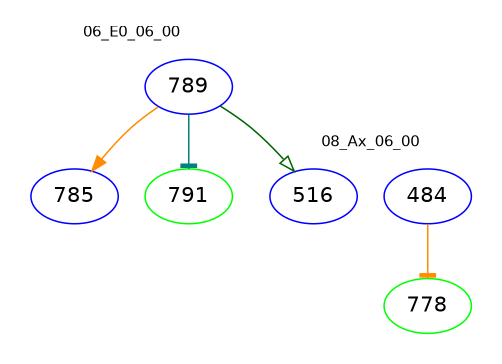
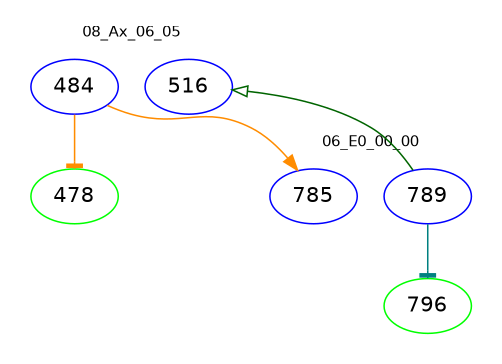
cluster "06_E0_06_00": label "06_E0_06_00" -> "06_E0_00_00"
edge "789" -> "785": now "484" -> "785"
cluster "08_Ax_06_00": label "08_Ax_06_00" -> "08_Ax_06_05"
node "791": label "791" -> "796"
node "778": label "778" -> "478"
